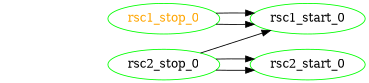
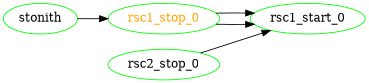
node "stonith": added
node "rsc2_start_0": removed
